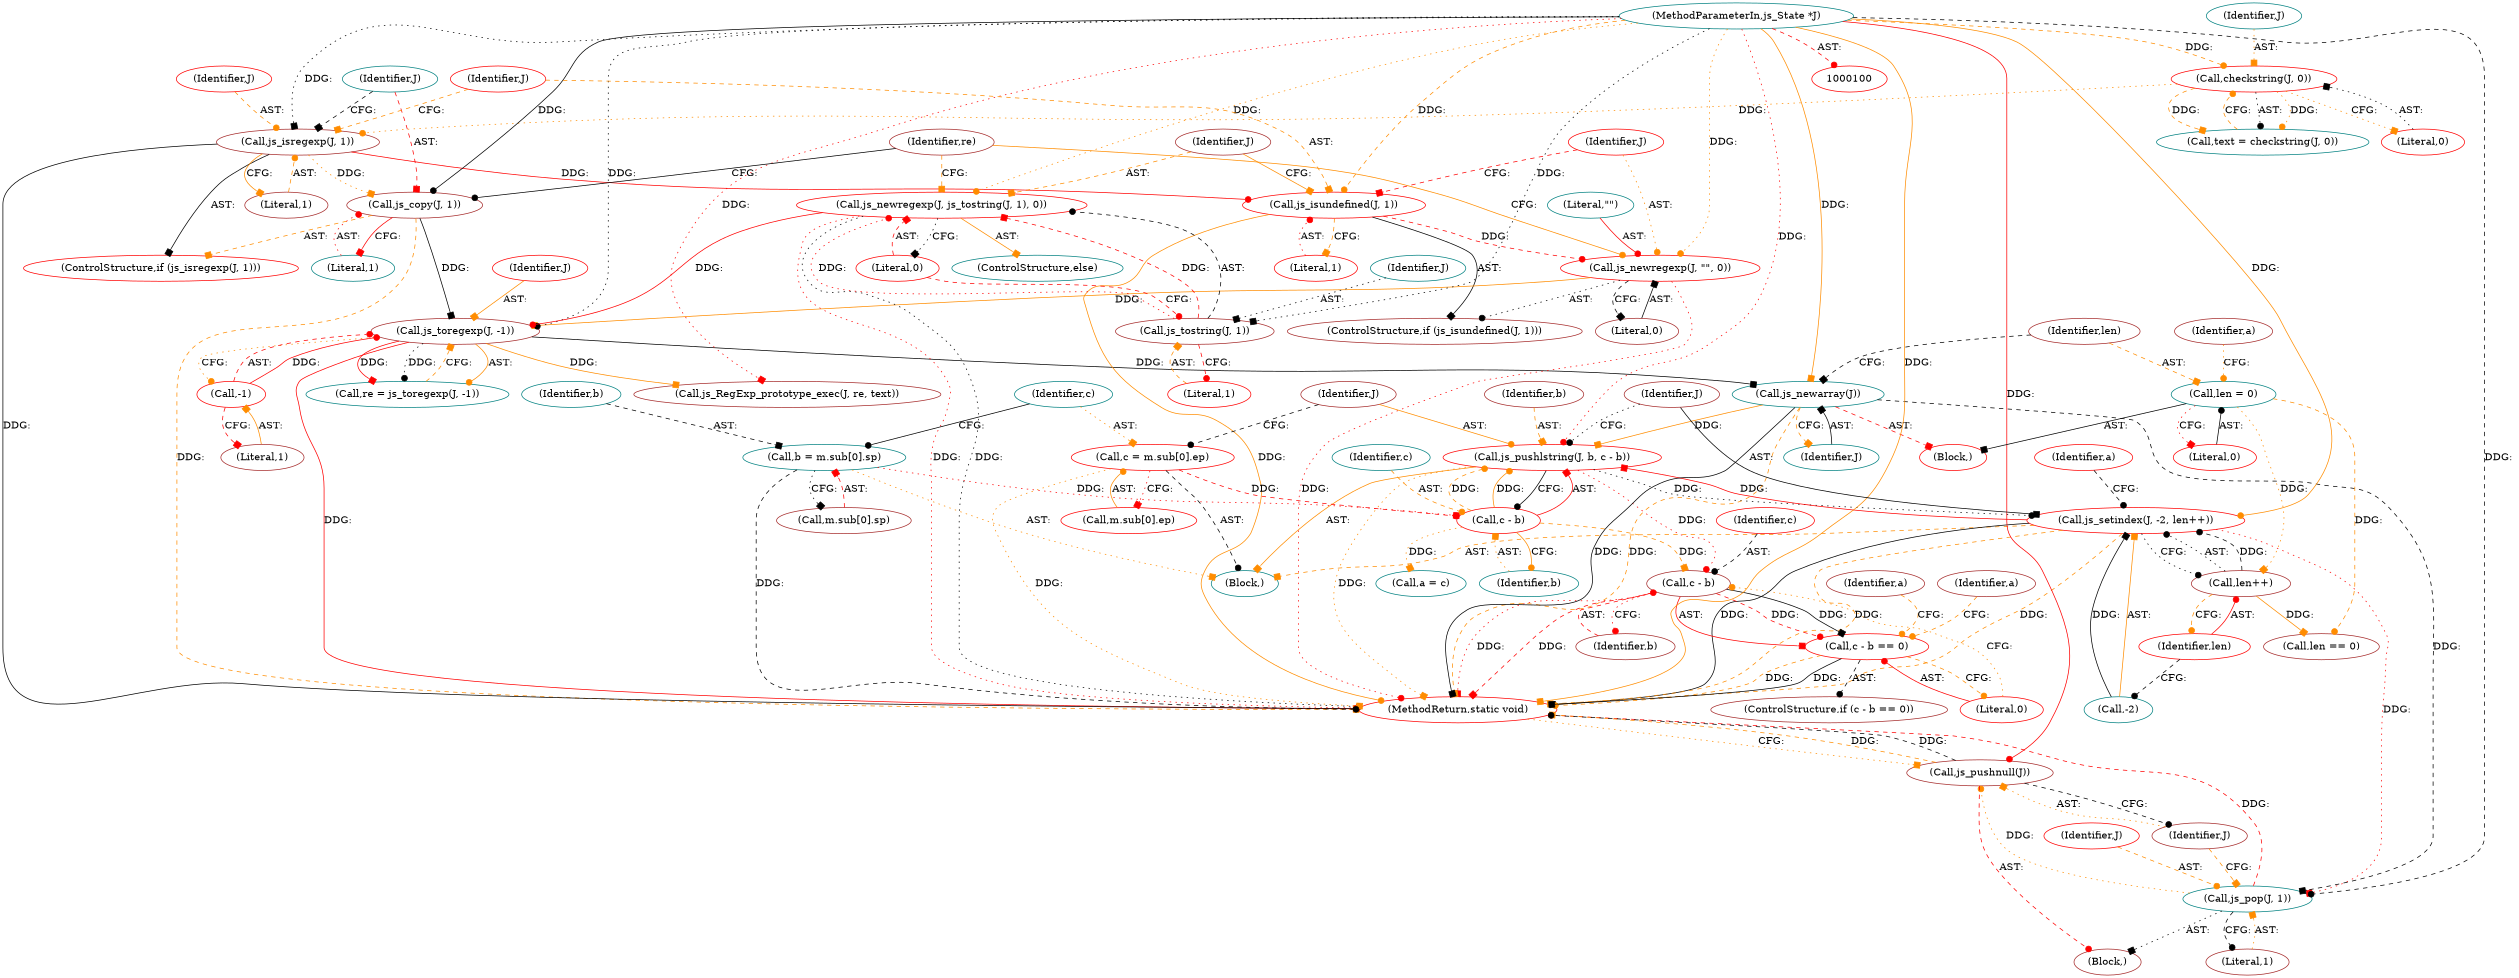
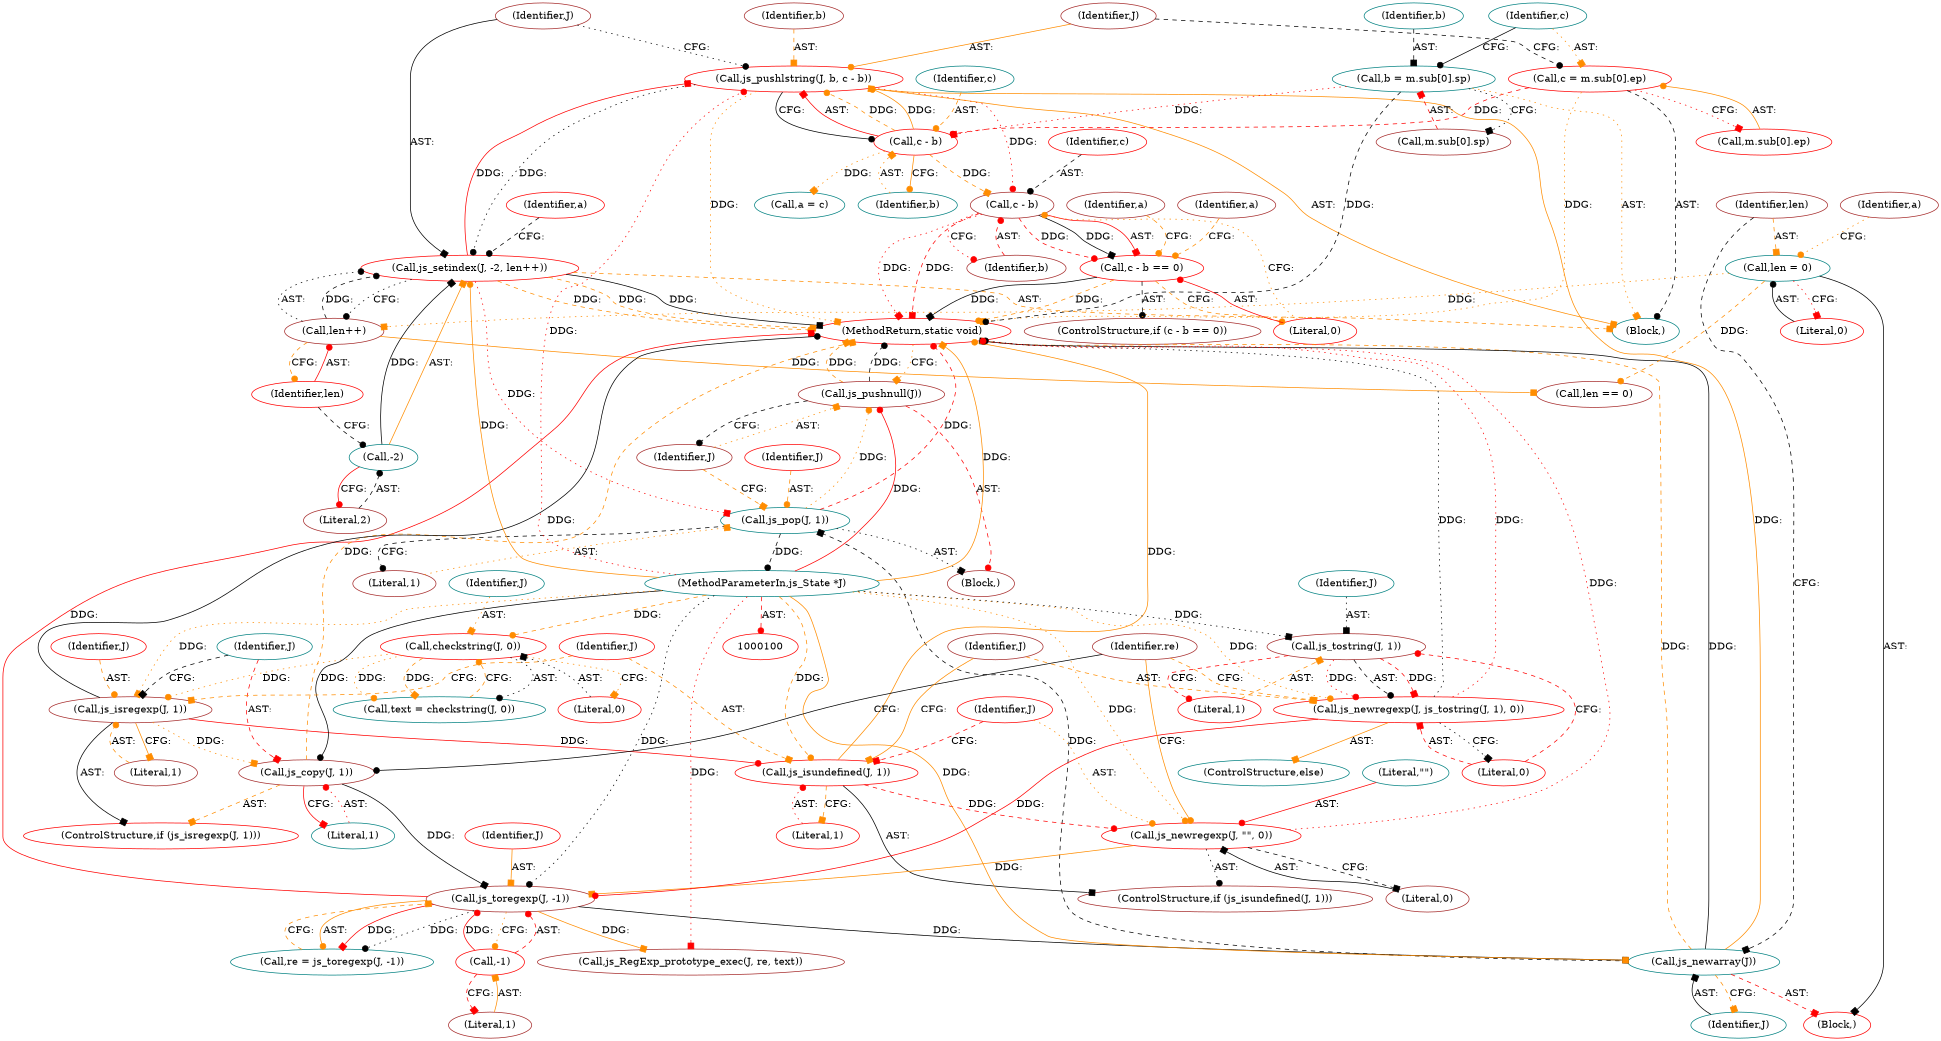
edge "(MethodParameterIn,js_State *J)" -> "(Call,js_isregexp(J, 1))": color black -> darkorange
edge "(MethodParameterIn,js_State *J)" -> "(Call,js_pop(J, 1))": reversed
node "(Literal,2)": added
